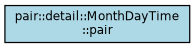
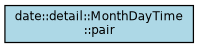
node "pair::detail::MonthDayTime ::pair": label "pair::detail::MonthDayTime ::pair" -> "date::detail::MonthDayTime ::pair"
